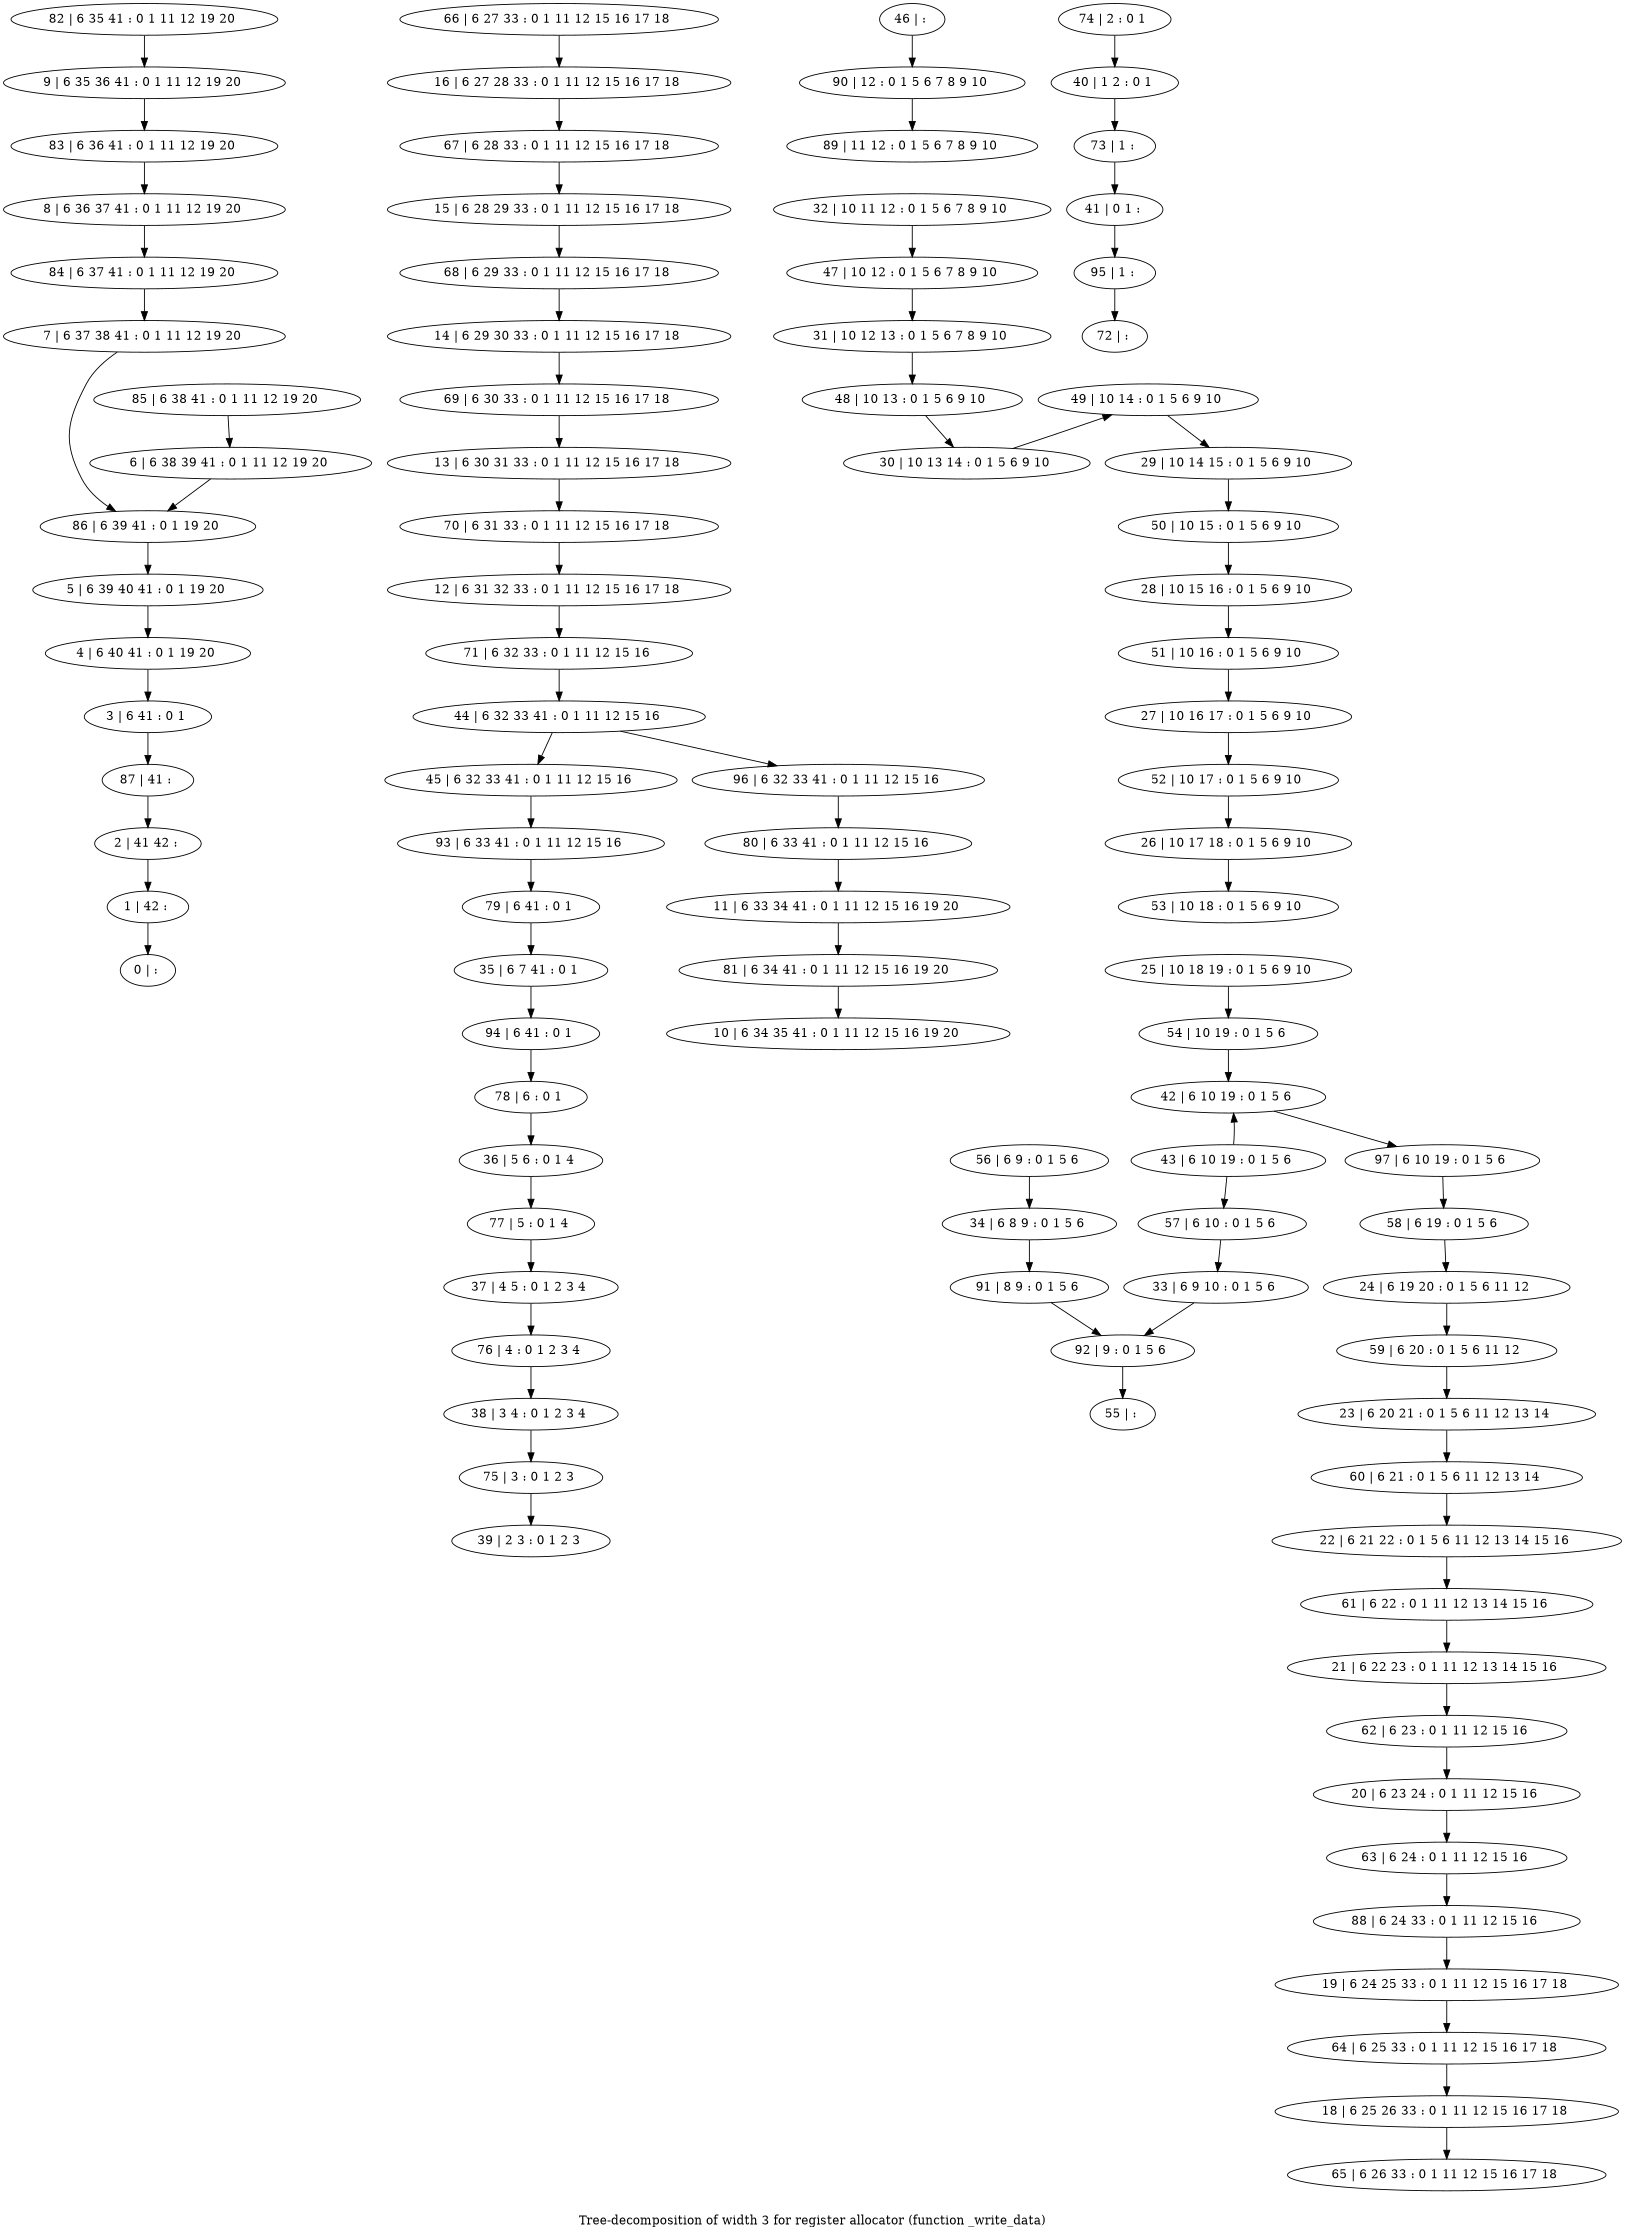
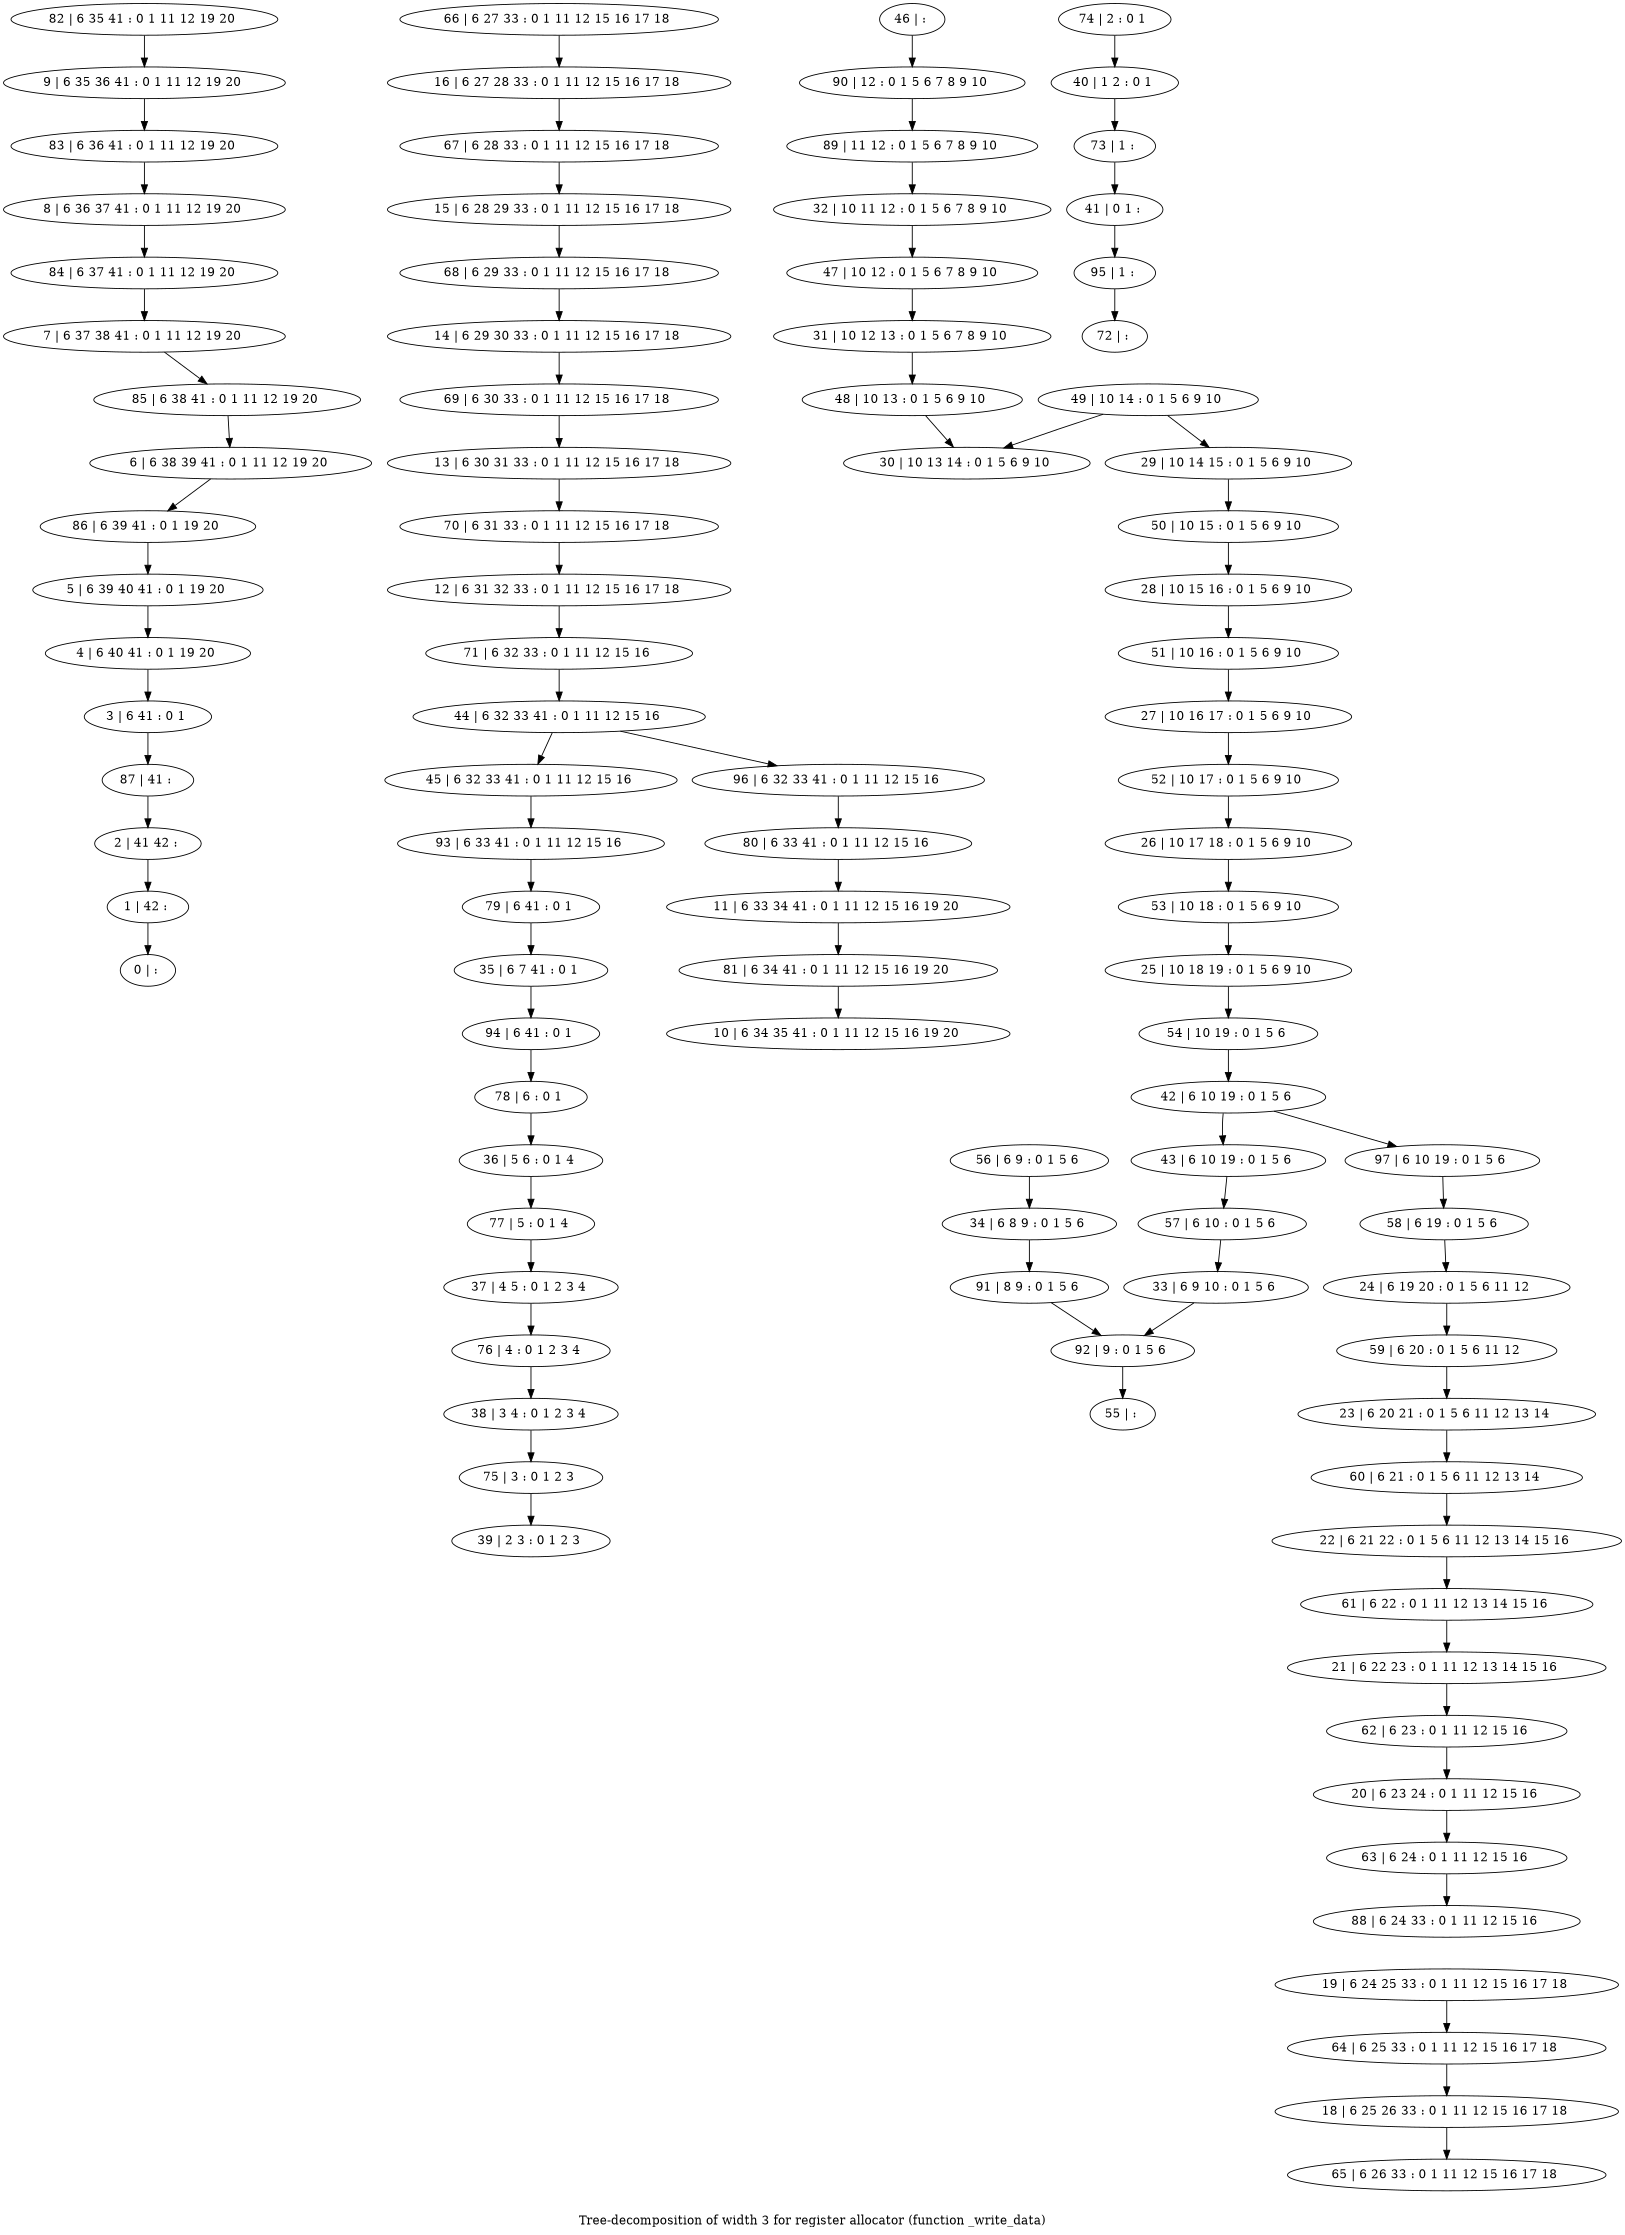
edge "89 | 11 12 : 0 1 5 6 7 8 9 10" -> "32 | 10 11 12 : 0 1 5 6 7 8 9 10": added
edge "7 | 6 37 38 41 : 0 1 11 12 19 20" -> "86 | 6 39 41 : 0 1 19 20": now "7 | 6 37 38 41 : 0 1 11 12 19 20" -> "85 | 6 38 41 : 0 1 11 12 19 20"
edge "30 | 10 13 14 : 0 1 5 6 9 10" -> "49 | 10 14 : 0 1 5 6 9 10": reversed
edge "53 | 10 18 : 0 1 5 6 9 10" -> "25 | 10 18 19 : 0 1 5 6 9 10": added
edge "43 | 6 10 19 : 0 1 5 6" -> "42 | 6 10 19 : 0 1 5 6": reversed
edge "88 | 6 24 33 : 0 1 11 12 15 16" -> "19 | 6 24 25 33 : 0 1 11 12 15 16 17 18": removed
